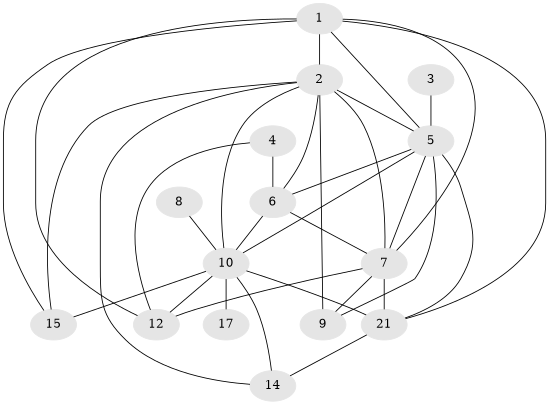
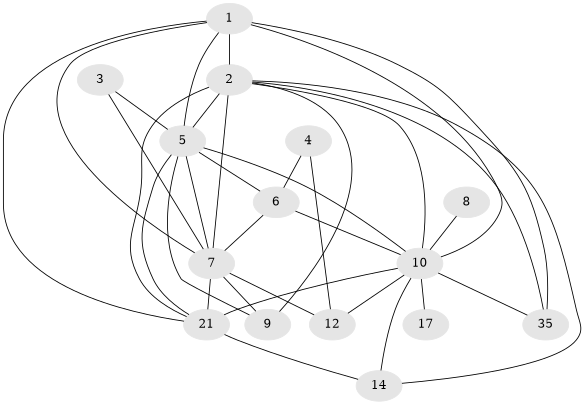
edge "1" -- "12": now "1" -- "10"
edge "2" -- "6": now "2" -- "21"
edge "3" -- "7": added
node "15": label "15" -> "35"
